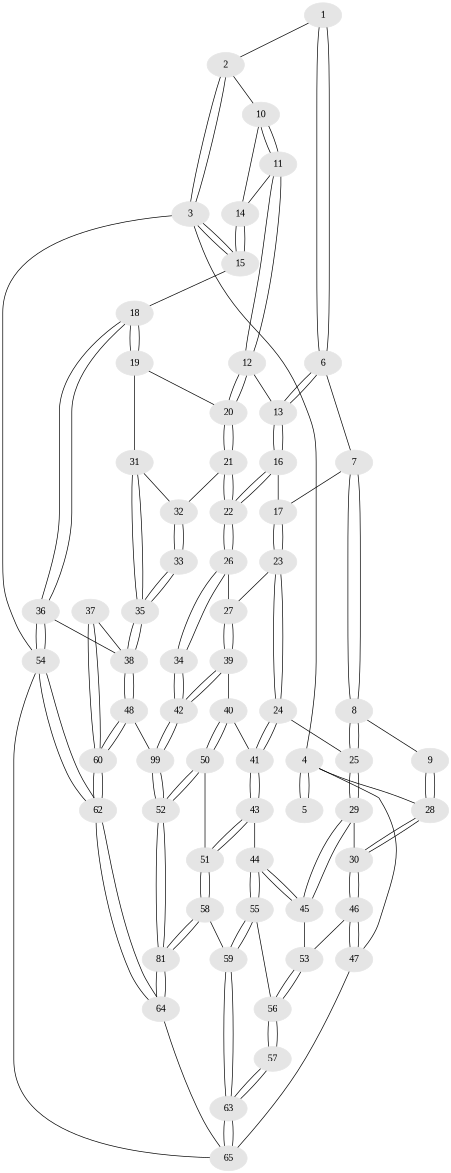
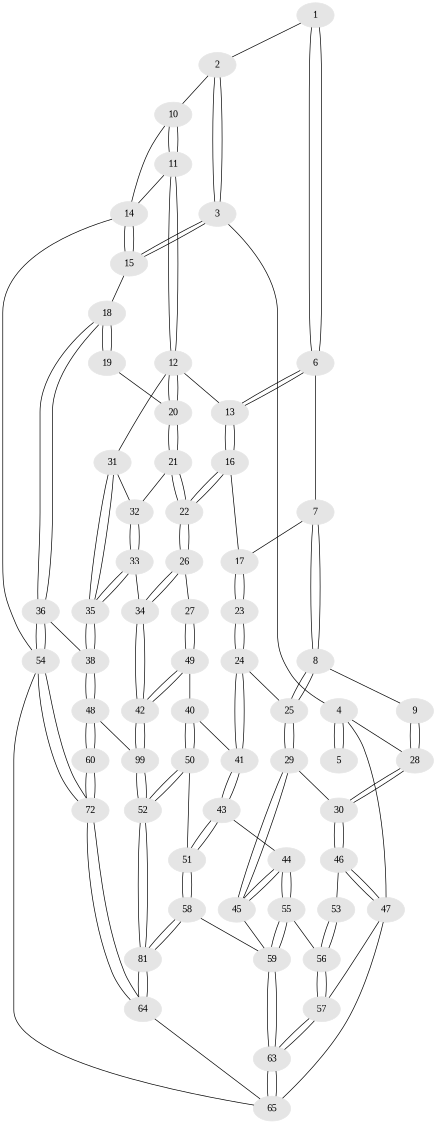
edge "3" -- "54": now "14" -- "54"
edge "19" -- "31": now "12" -- "31"
edge "33" -- "34": added
edge "23" -- "27": removed
node "37": removed
node "39": label "39" -> "49"
node "62": label "62" -> "72"
edge "45" -- "53": now "45" -- "59"
edge "47" -- "57": added
